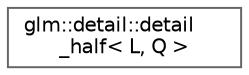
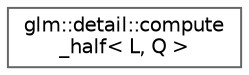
node "glm::detail::detail _half< L, Q >": label "glm::detail::detail _half< L, Q >" -> "glm::detail::compute _half< L, Q >"
